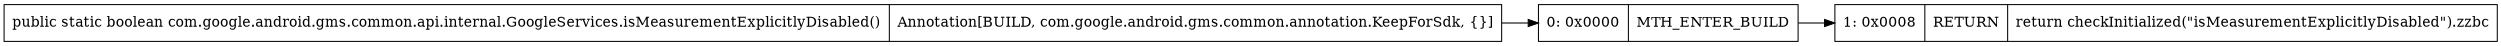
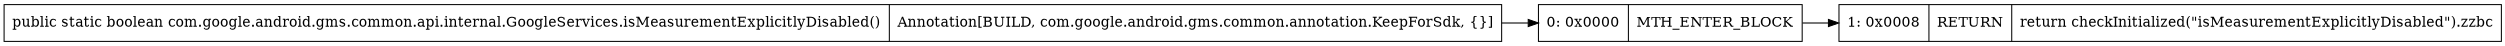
node "0: 0x0000": text "MTH_ENTER_BUILD" -> "MTH_ENTER_BLOCK"
